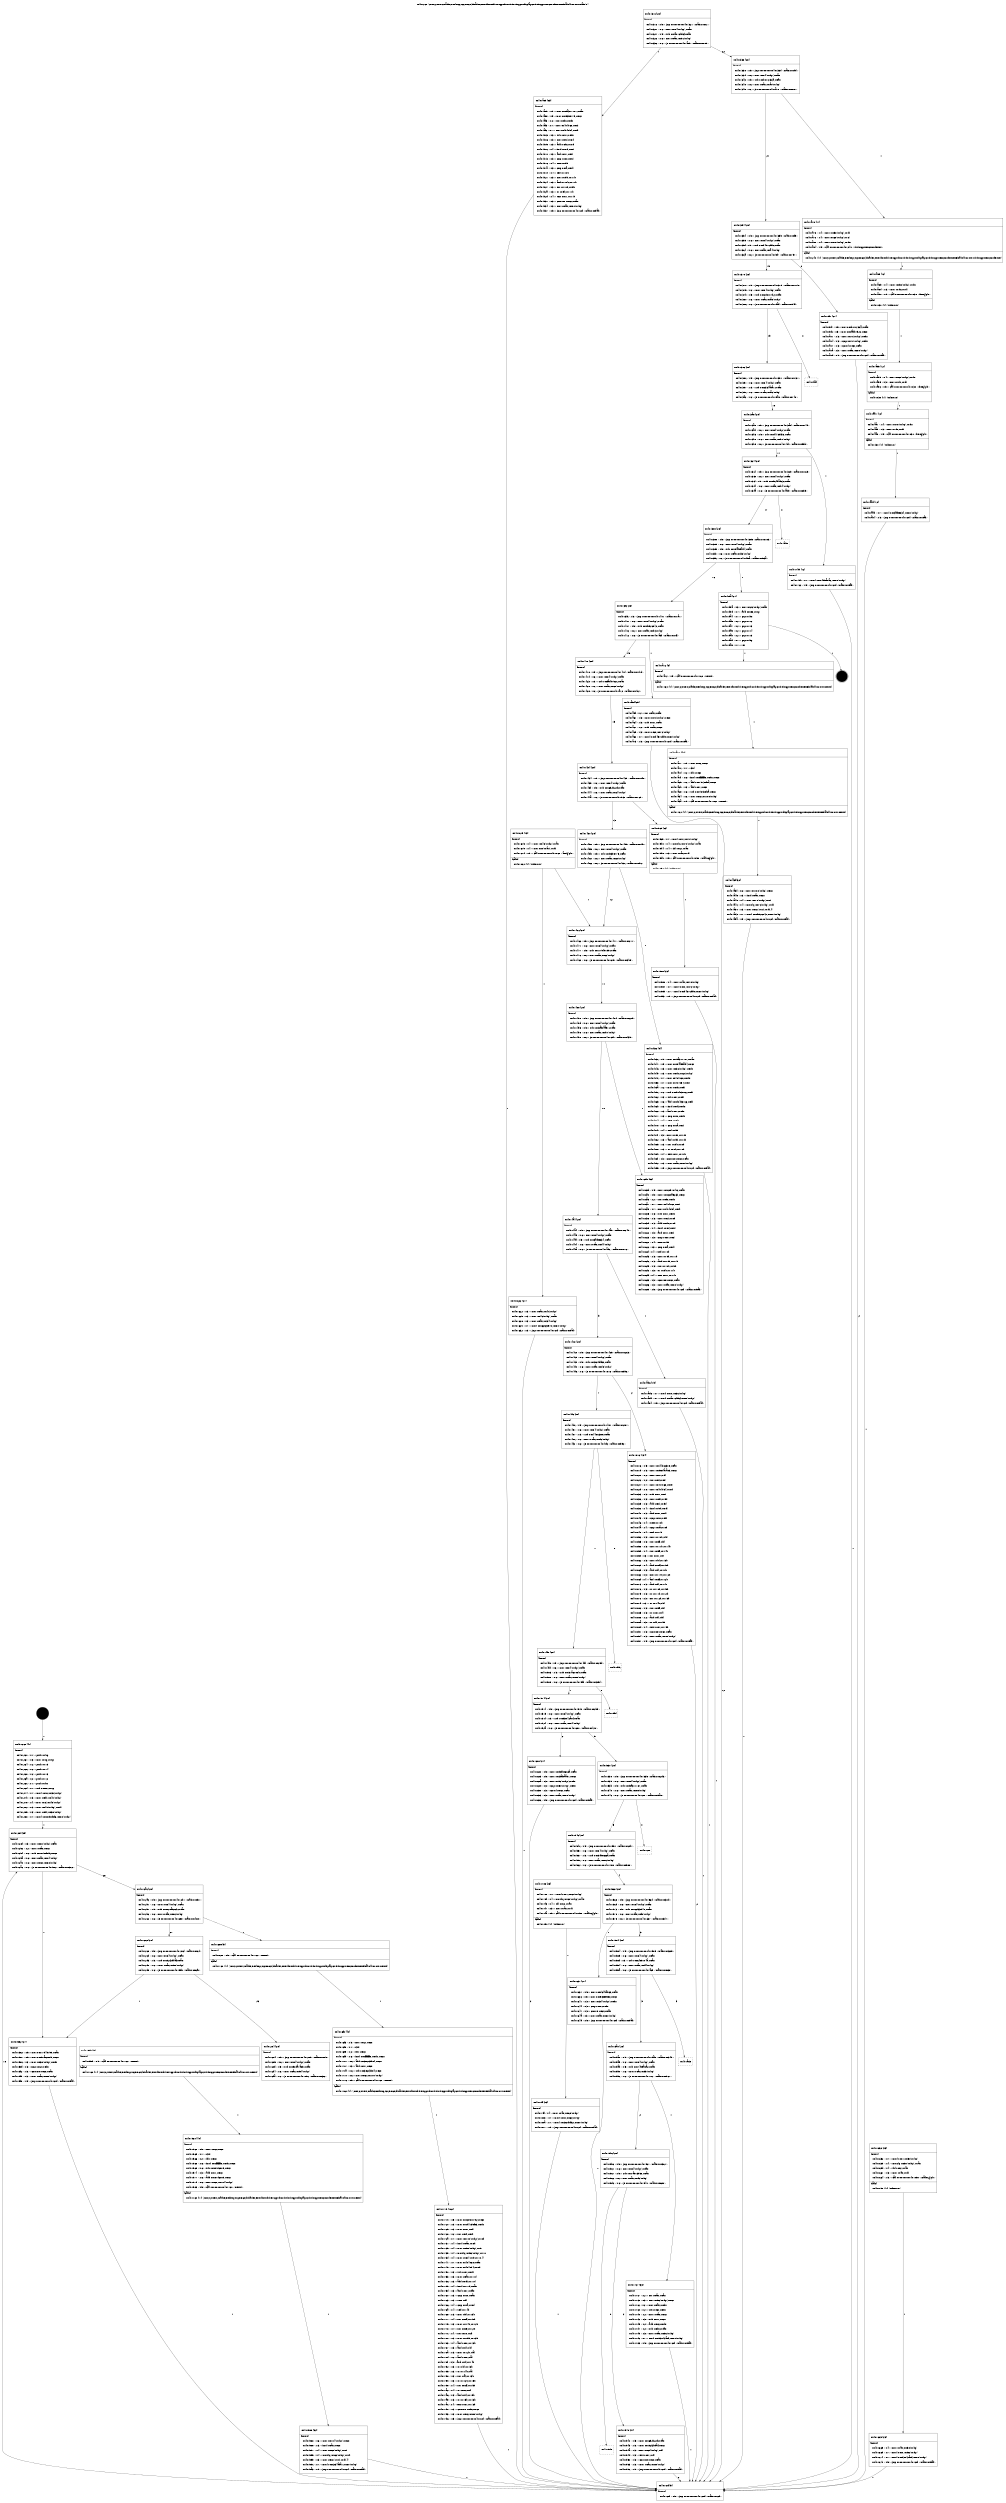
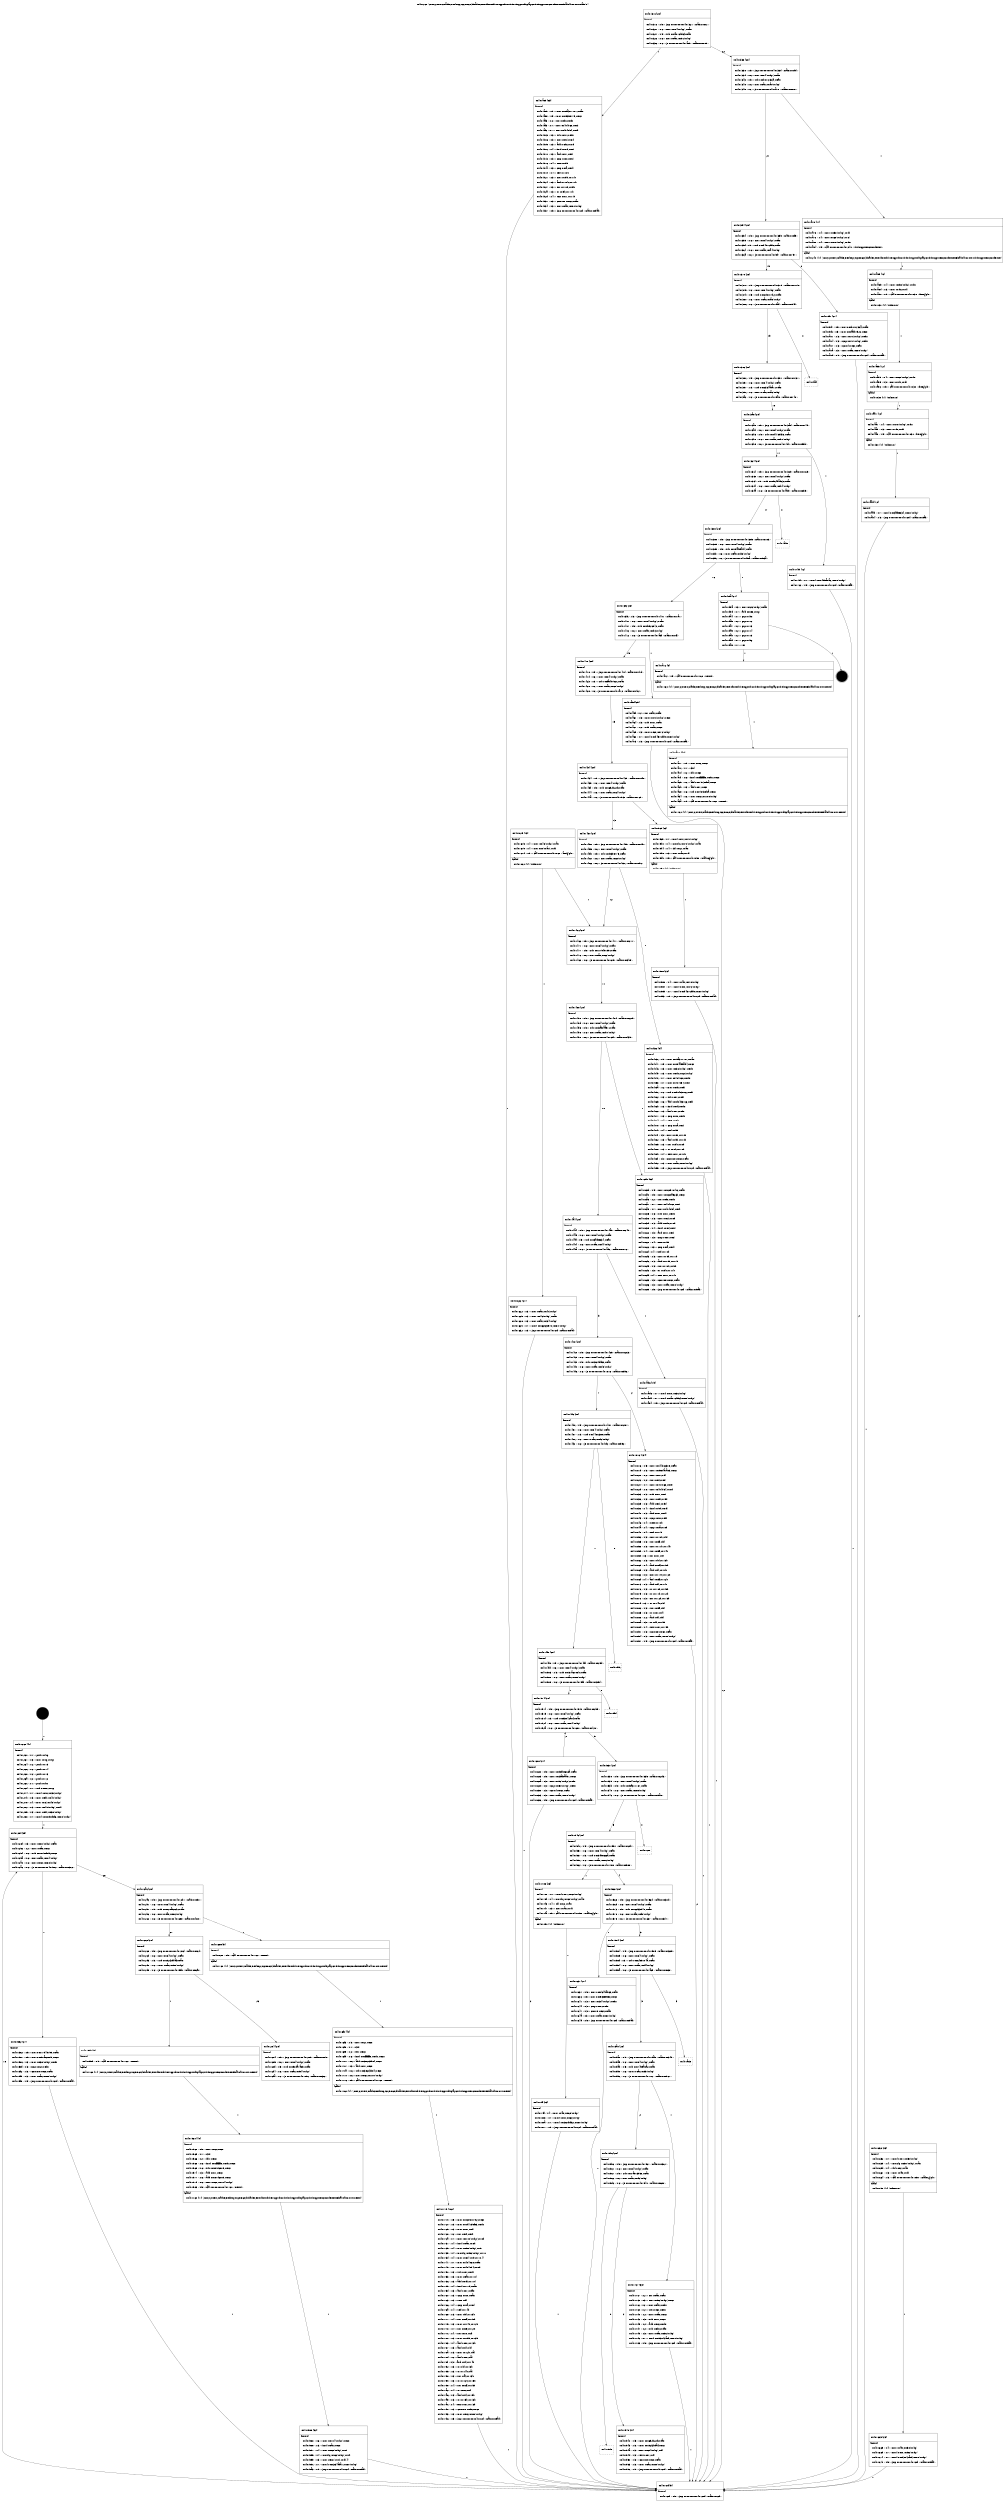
node "0x401a3f [32]": removed
edge "0x401514 [28]" -> "0x401680 [27]": reversed
edge "0x40154c [28]" -> "0x4017e8 [23]": added, label "1"
edge "0x4012c8 [28]" -> "0x4015e2 [27]": now "0x4012c8 [28]" -> "0x40195b [5]"
edge "0x401940 [27]" -> "0x401c0f [5]": removed, label "2"
